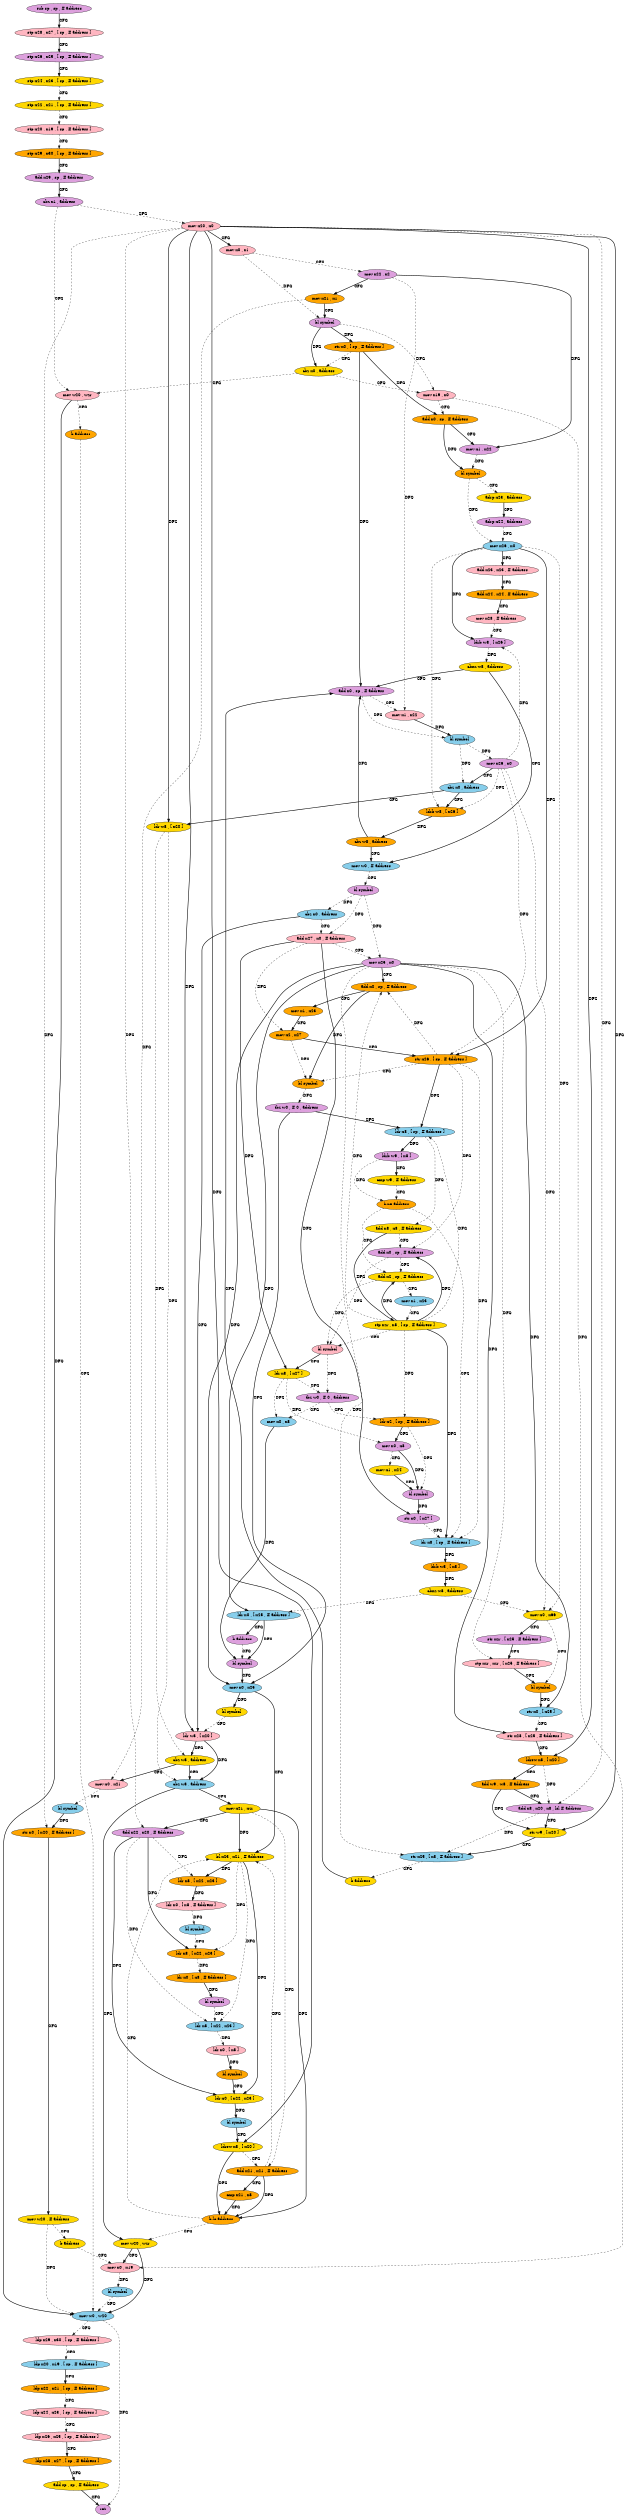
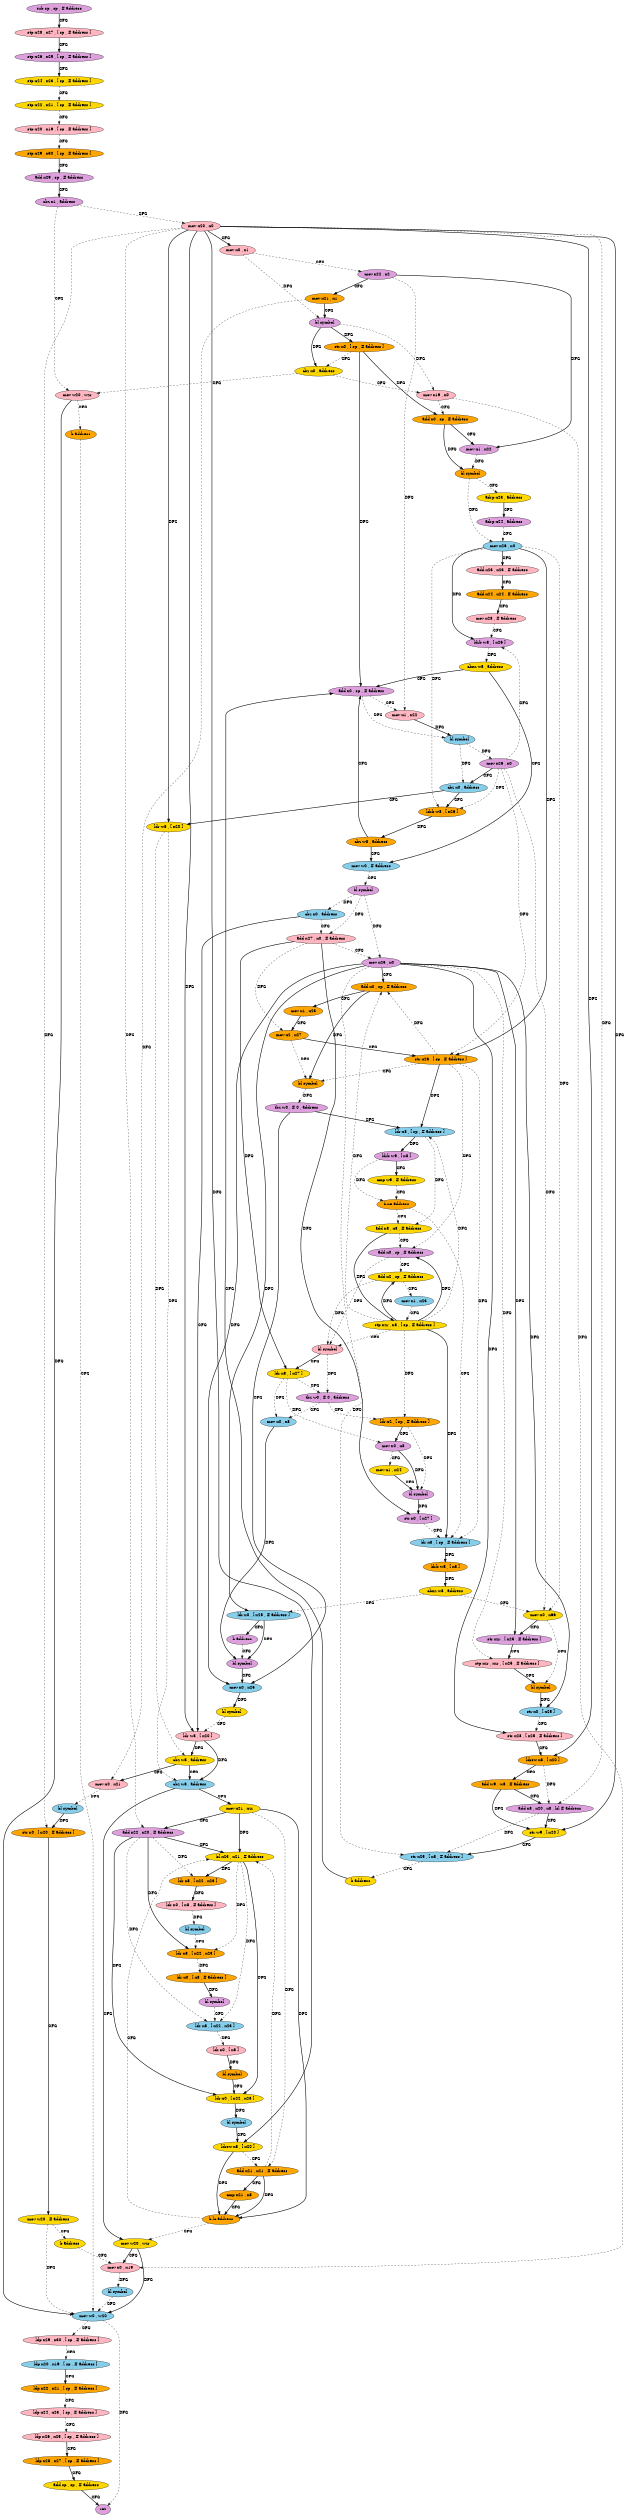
edge "b.ne address" -> "add x2 , sp , # address": now "b.ne address" -> "add x8 , x8 , # address"
edge "mov x25 , x0" -> "str xzr , [ x25 , # address ]": added, label "DFG"
edge "mov x0 , x25" -> "lsl x23 , x21 , # address": now "add x22 , x20 , # address" -> "lsl x23 , x21 , # address"
